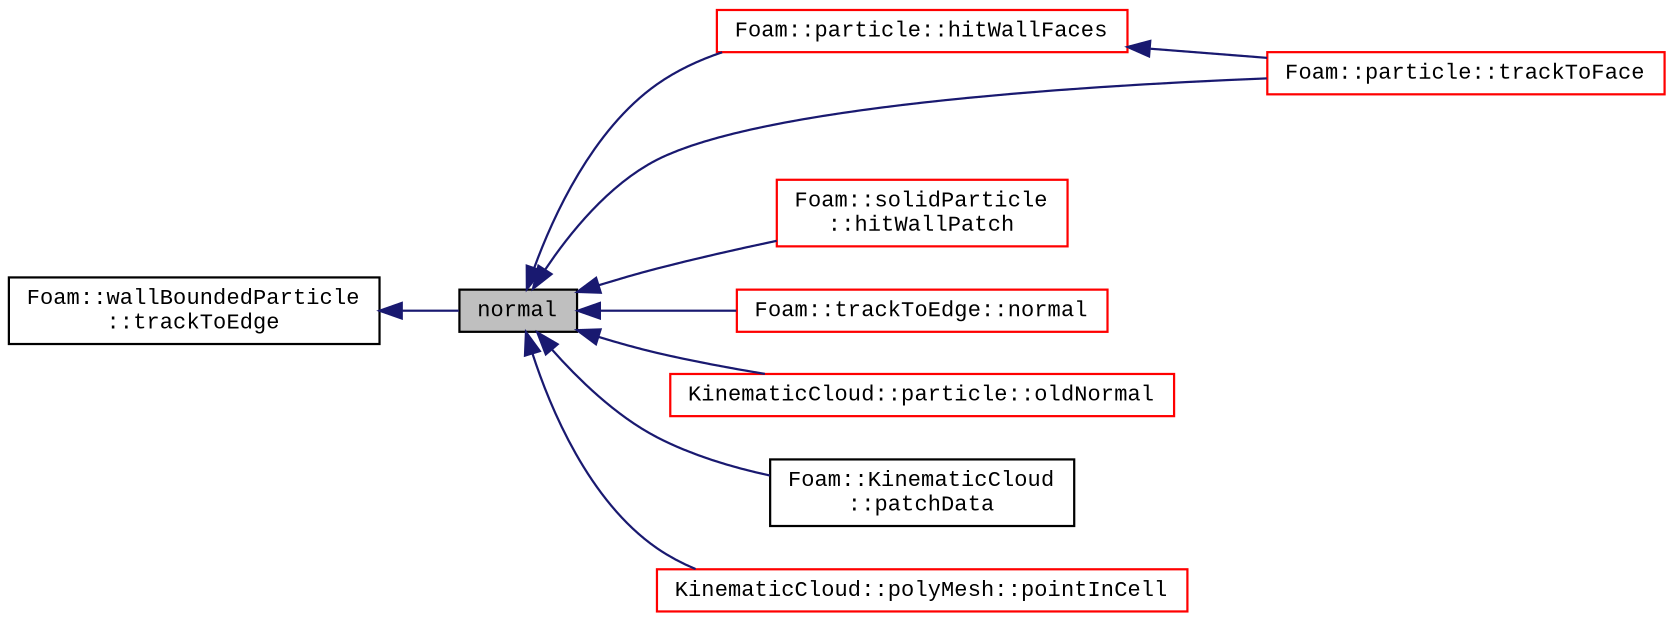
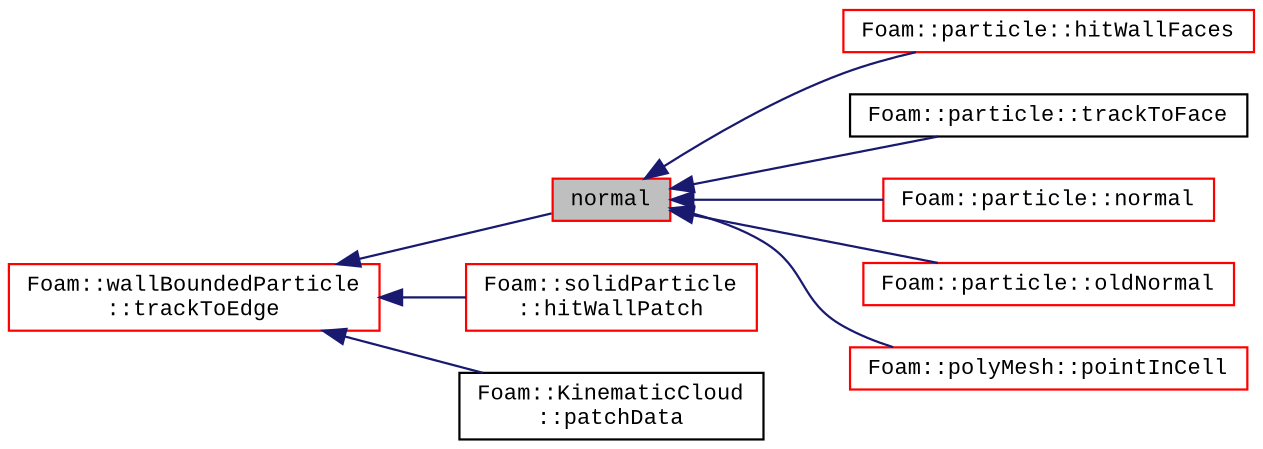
edge "Foam::particle::trackToFace" -> "Foam::particle::hitWallFaces": removed
node "Foam::particle::trackToFace": color red -> black
edge "Foam::solidParticle ::hitWallPatch" -> "normal": now "Foam::solidParticle ::hitWallPatch" -> "Foam::wallBoundedParticle ::trackToEdge"
node "Foam::wallBoundedParticle ::trackToEdge": color black -> red
node "normal": color black -> red
node "Foam::trackToEdge::normal": label "Foam::trackToEdge::normal" -> "Foam::particle::normal"
node "KinematicCloud::particle::oldNormal": label "KinematicCloud::particle::oldNormal" -> "Foam::particle::oldNormal"
edge "Foam::KinematicCloud ::patchData" -> "normal": now "Foam::KinematicCloud ::patchData" -> "Foam::wallBoundedParticle ::trackToEdge"
node "KinematicCloud::polyMesh::pointInCell": label "KinematicCloud::polyMesh::pointInCell" -> "Foam::polyMesh::pointInCell"
